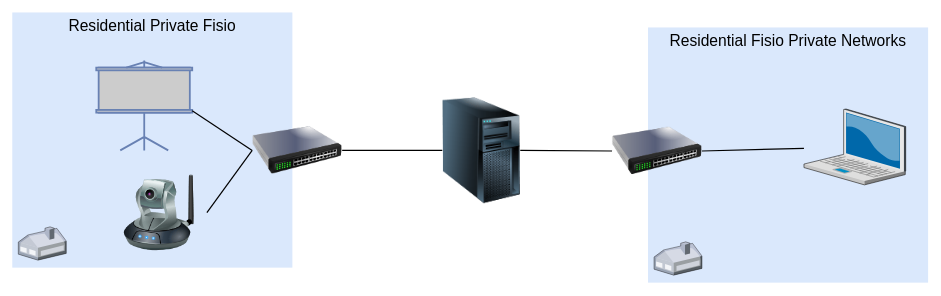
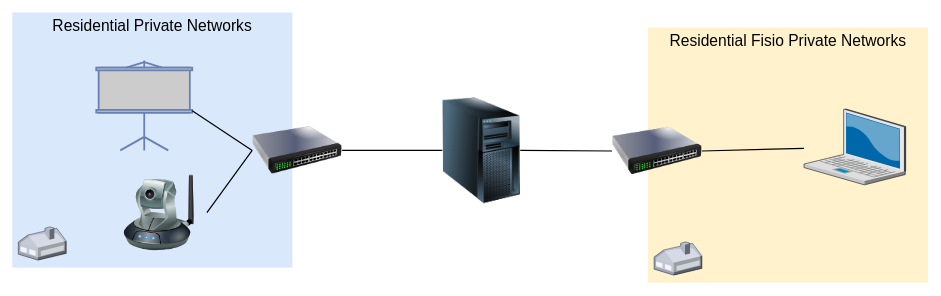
node "Residential Private Fisio": label "Residential Private Fisio" -> "Residential Private Networks"
node "Residential Fisio Private Networks": fillcolor #dae8fc -> #fff2cc
